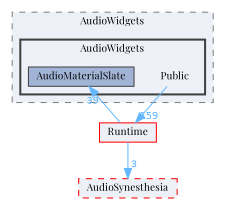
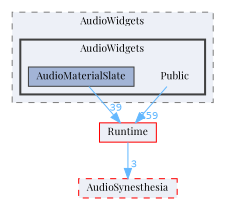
edge "Runtime" -> "AudioMaterialSlate": reversed
